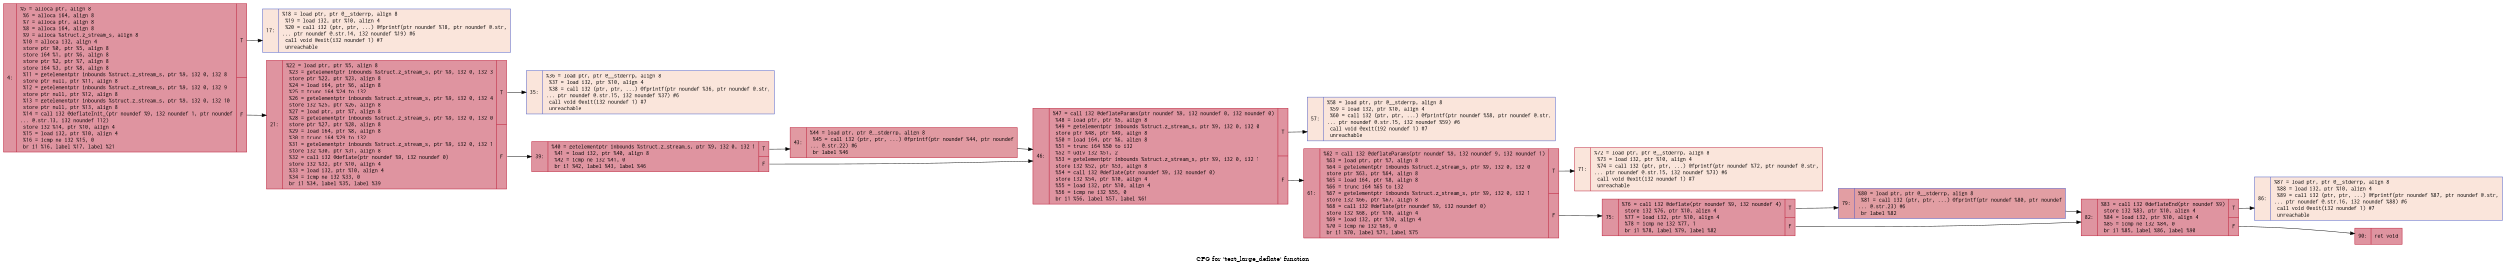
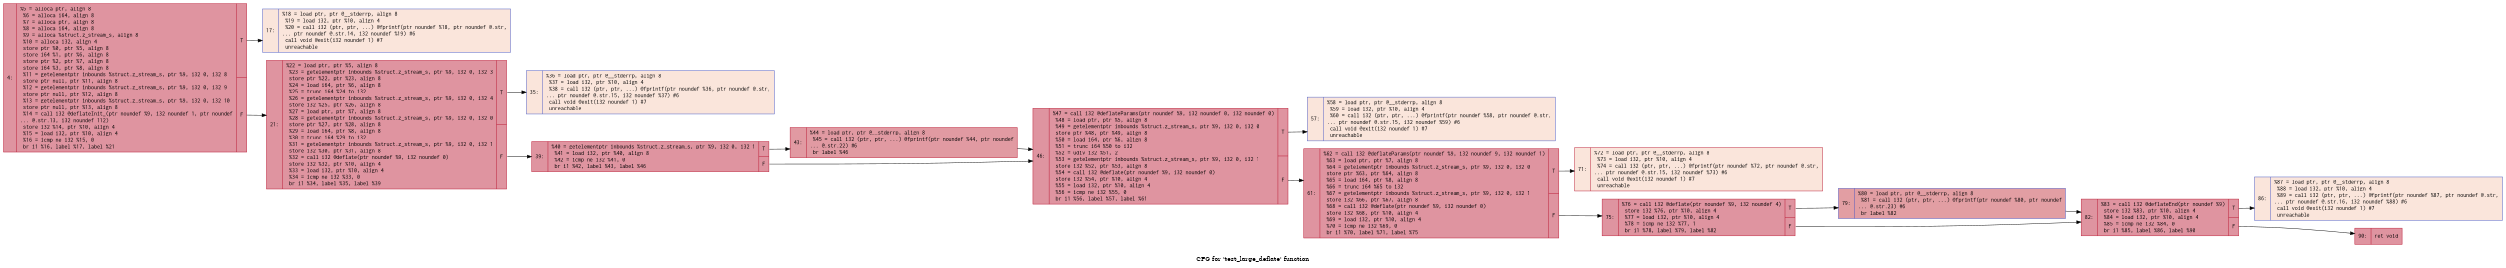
node "57:": text "call void @exit(i92 noundef 1) #7" -> "call void @exit(i32 noundef 1) #7"
